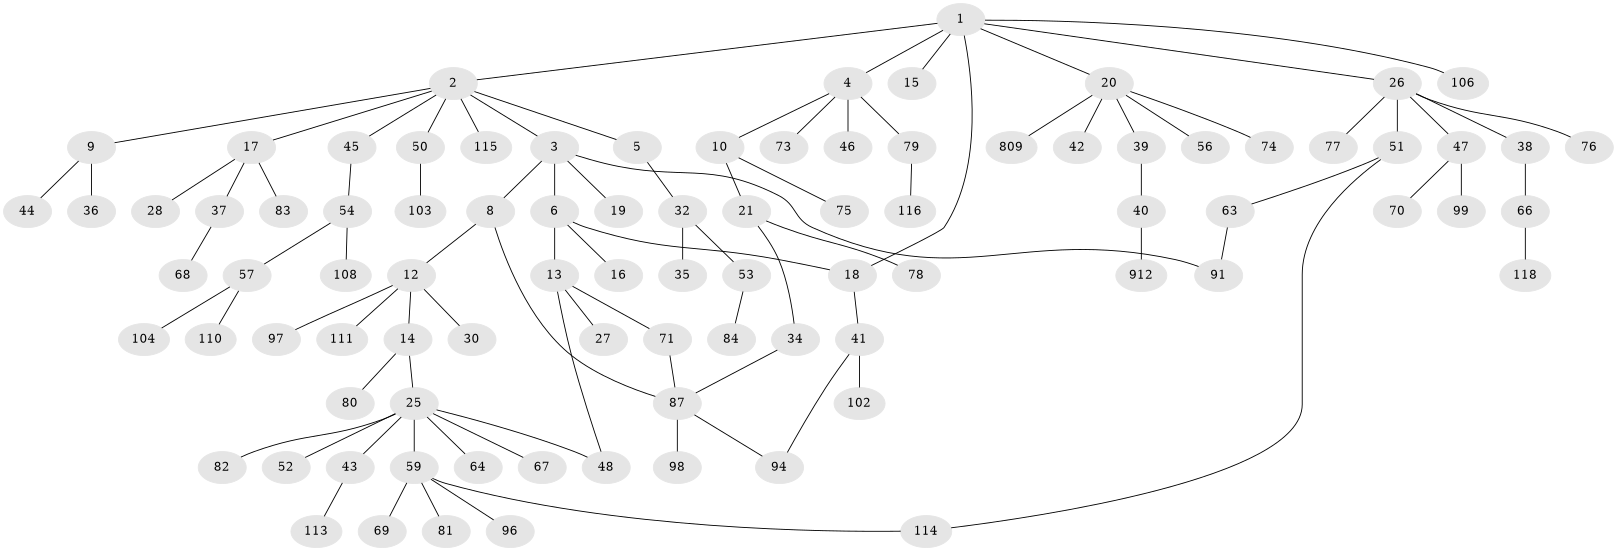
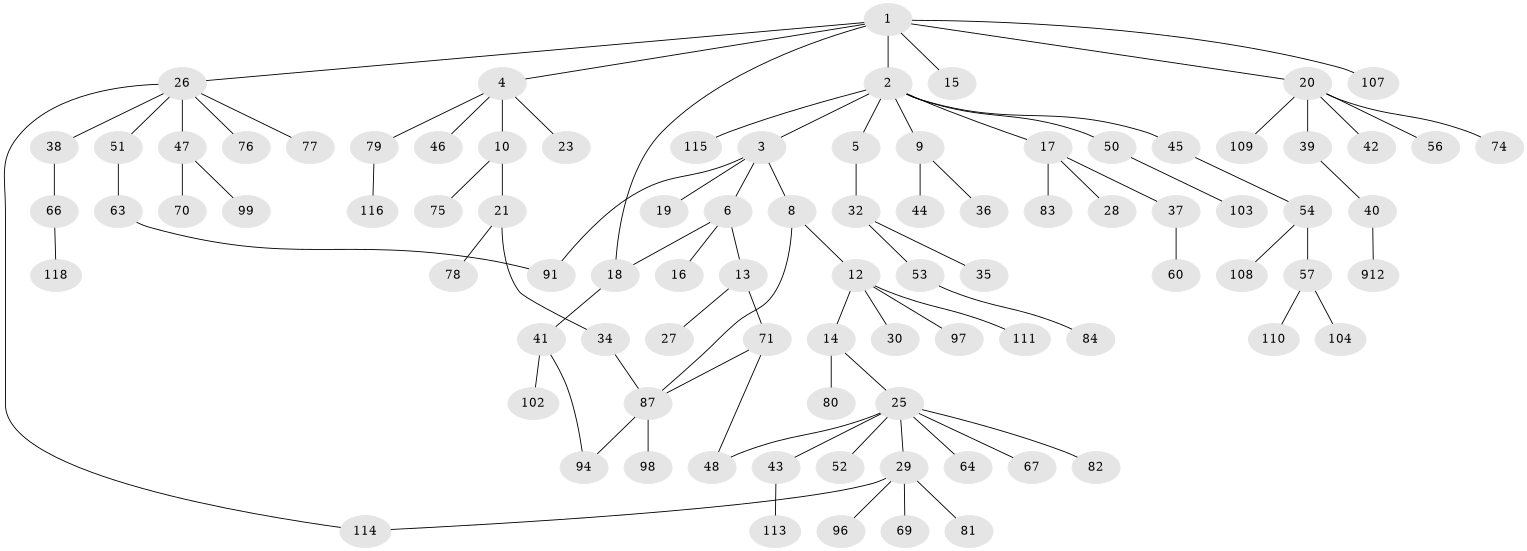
node "106": label "106" -> "107"
node "73": label "73" -> "23"
node "809": label "809" -> "109"
node "68": label "68" -> "60"
edge "13" -- "48": now "71" -- "48"
edge "51" -- "114": now "26" -- "114"
node "59": label "59" -> "29"
